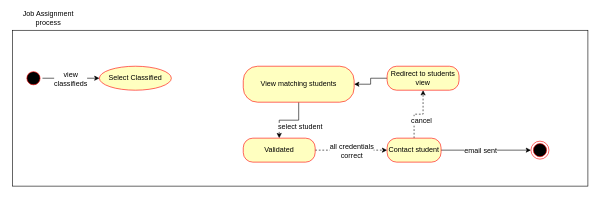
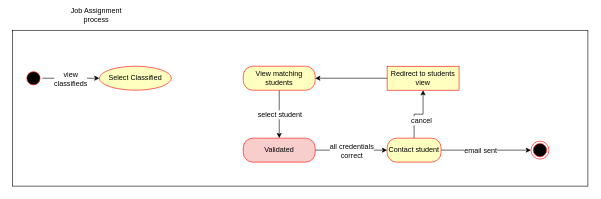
node "Job Assignment process": moved (48, 18) -> (96, 15)
node "Redirect to students view": shape rounded rectangle -> rectangle
node "View matching students": size 111x36 -> 72x24
edge "Contact student" -> "Redirect to students view": style dashed -> solid
node "Validated": fillcolor #ffffc0 -> #f8cecc
edge "Validated" -> "Contact student": style dashed -> solid
